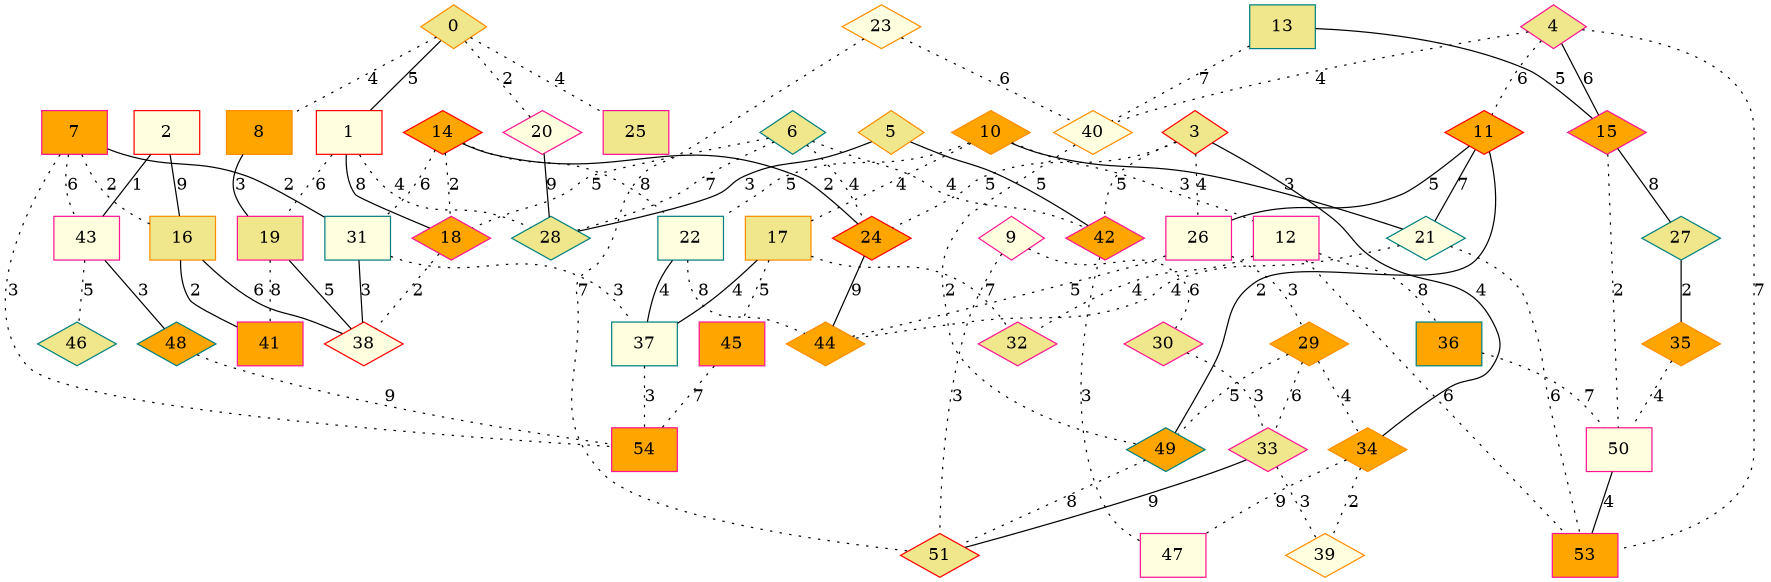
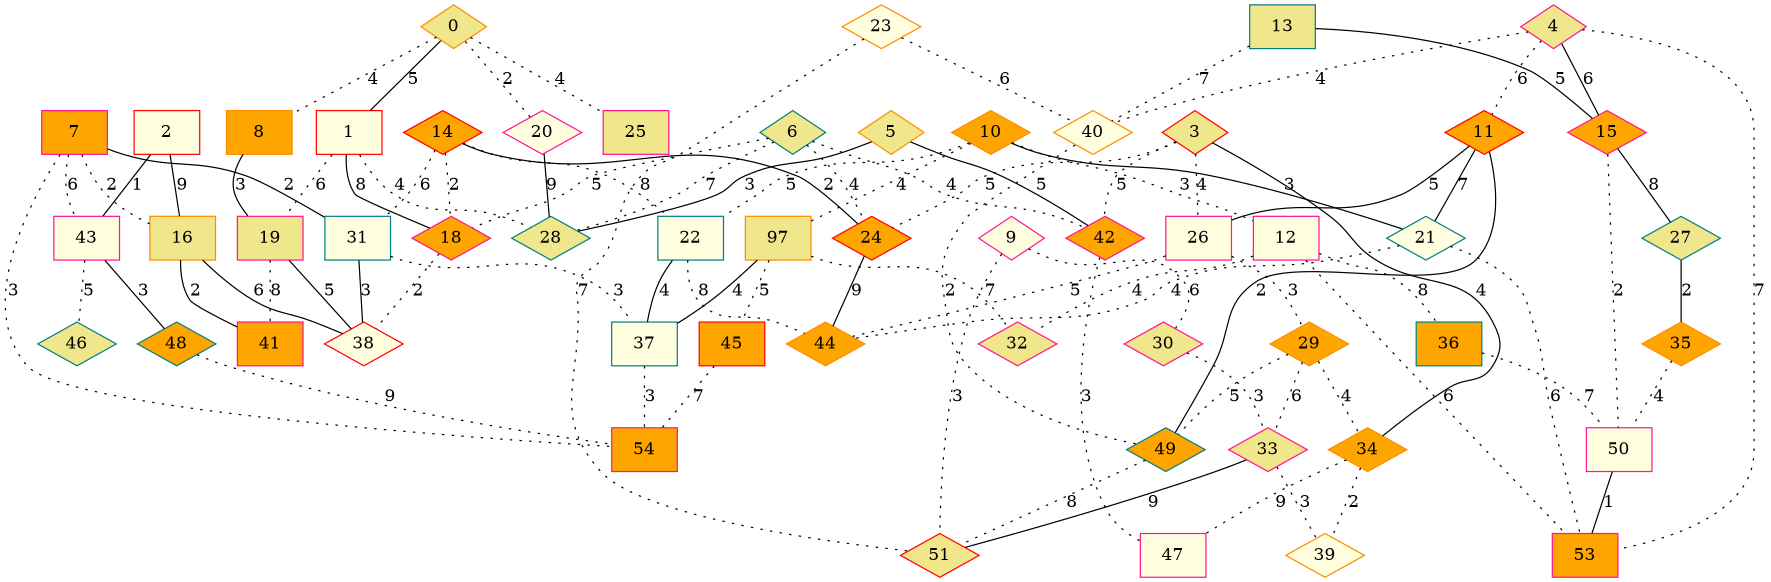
node "17": label "17" -> "97"
node "45": color deeppink -> red
edge "50" -- "53": label "4" -> "1"
